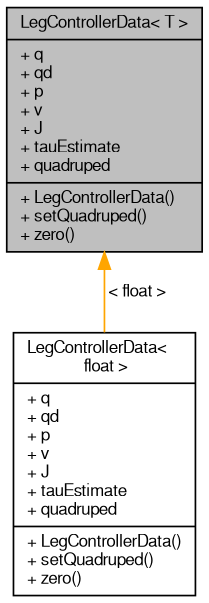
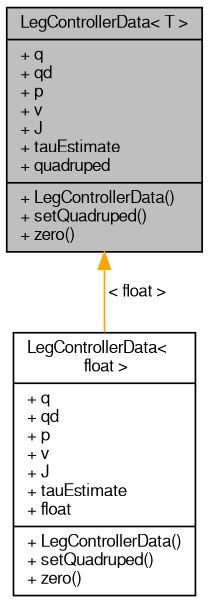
node "LegControllerData<": text "+ quadruped" -> "+ float"
